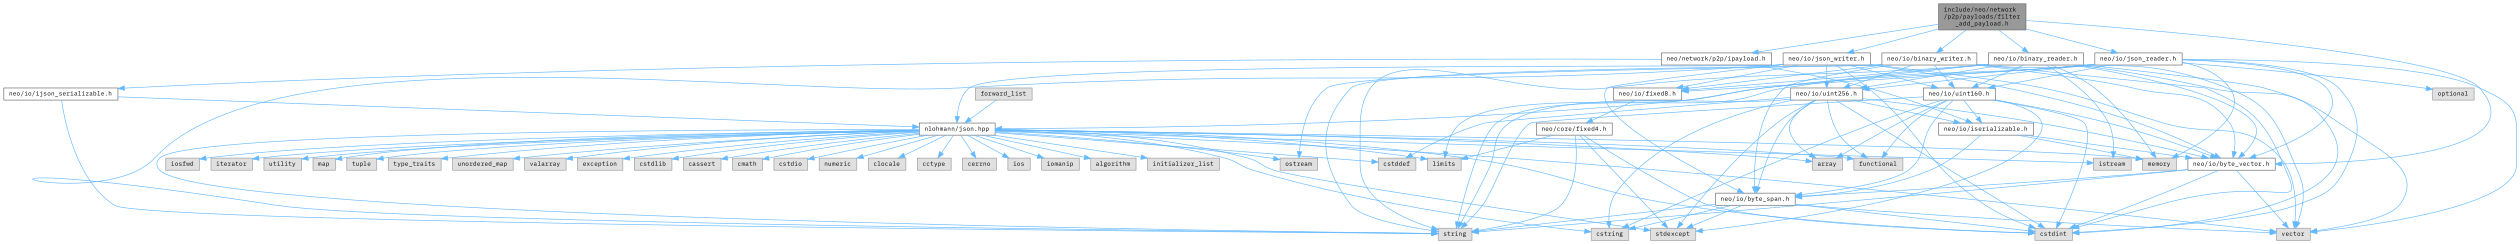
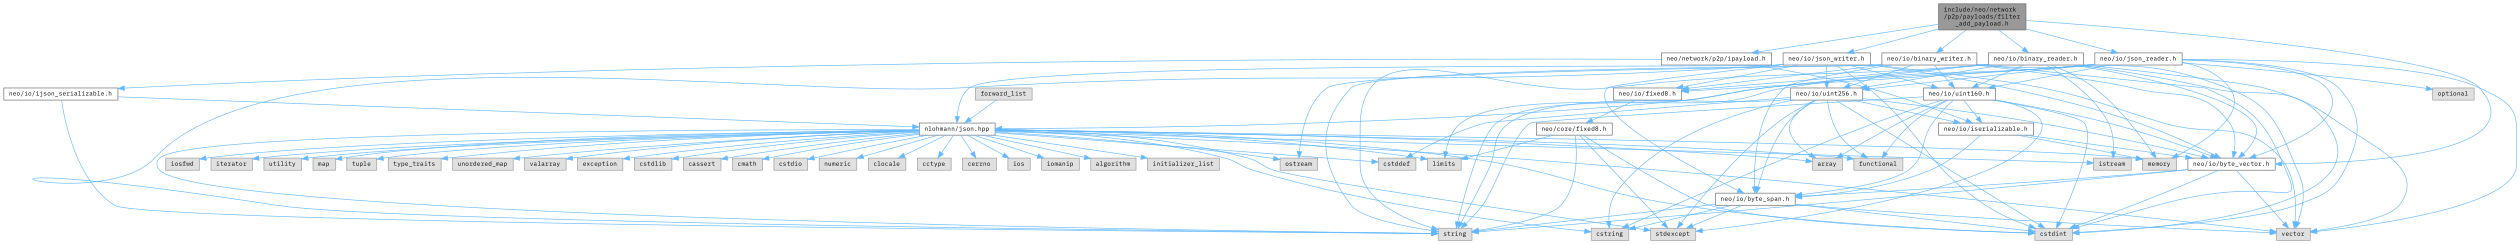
node "neo/core/fixed4.h": label "neo/core/fixed4.h" -> "neo/core/fixed8.h"
